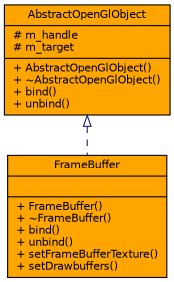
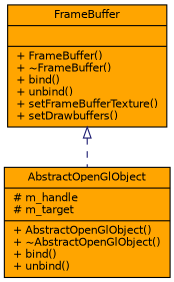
edge "FrameBuffer" -> "AbstractOpenGlObject": reversed
